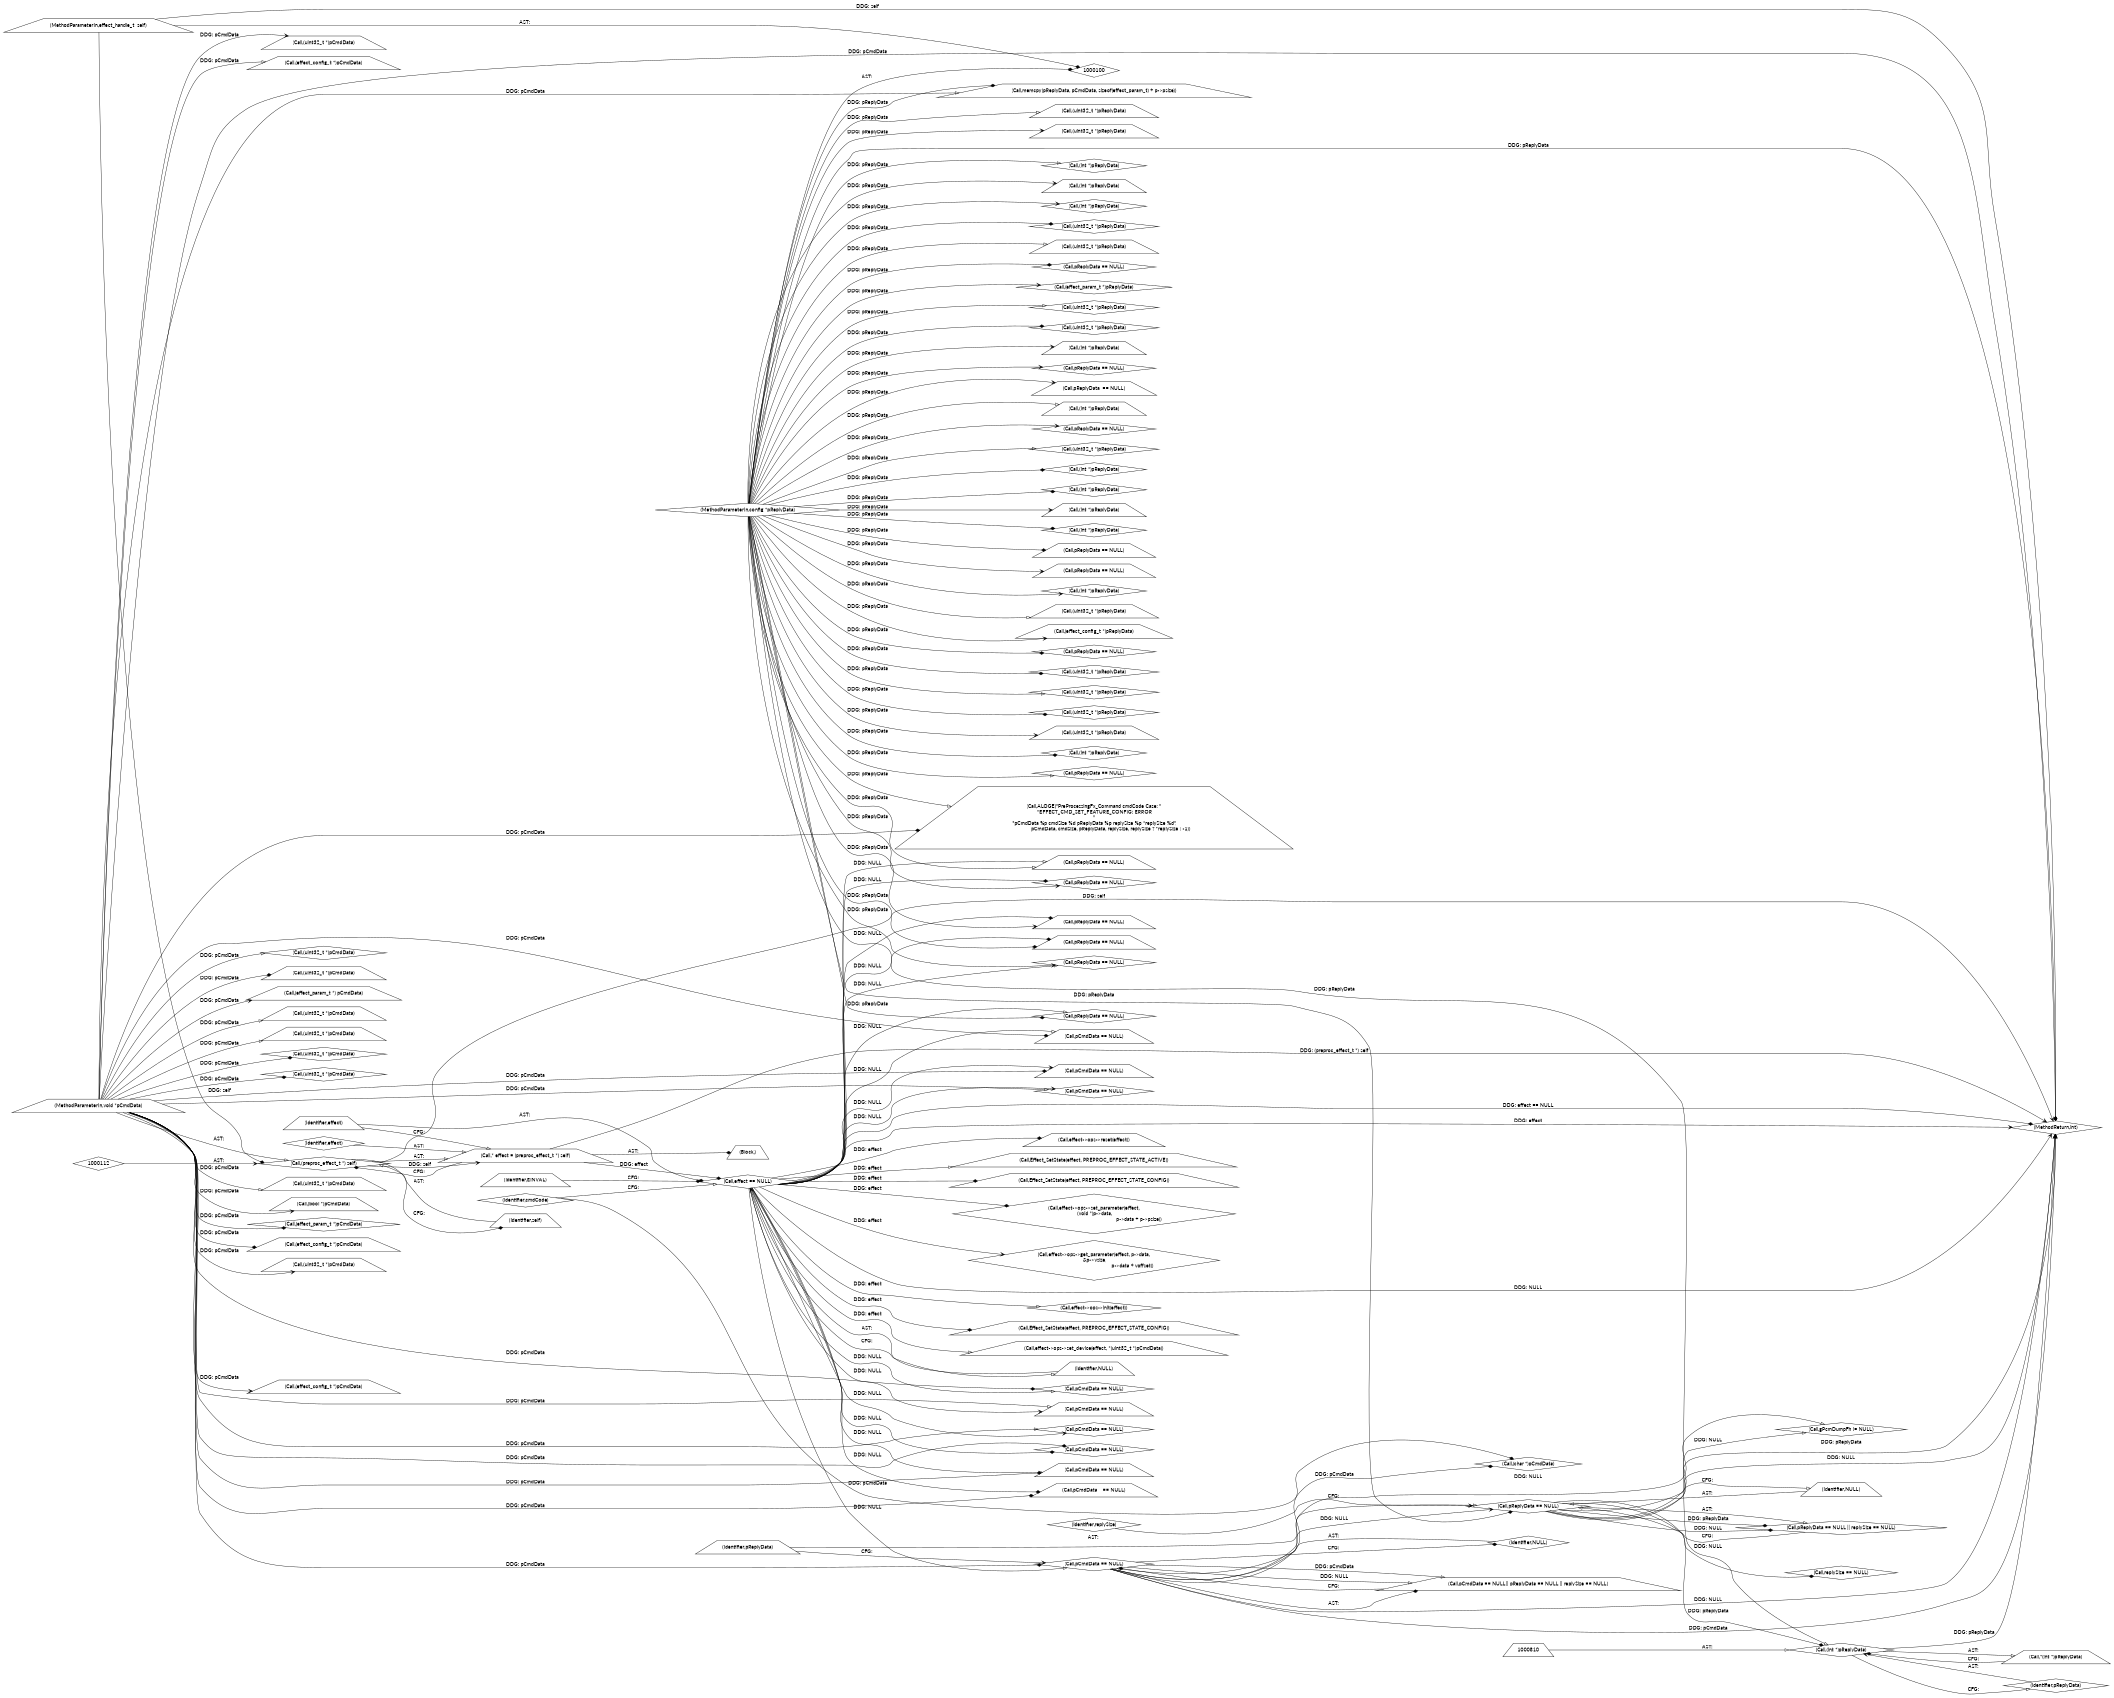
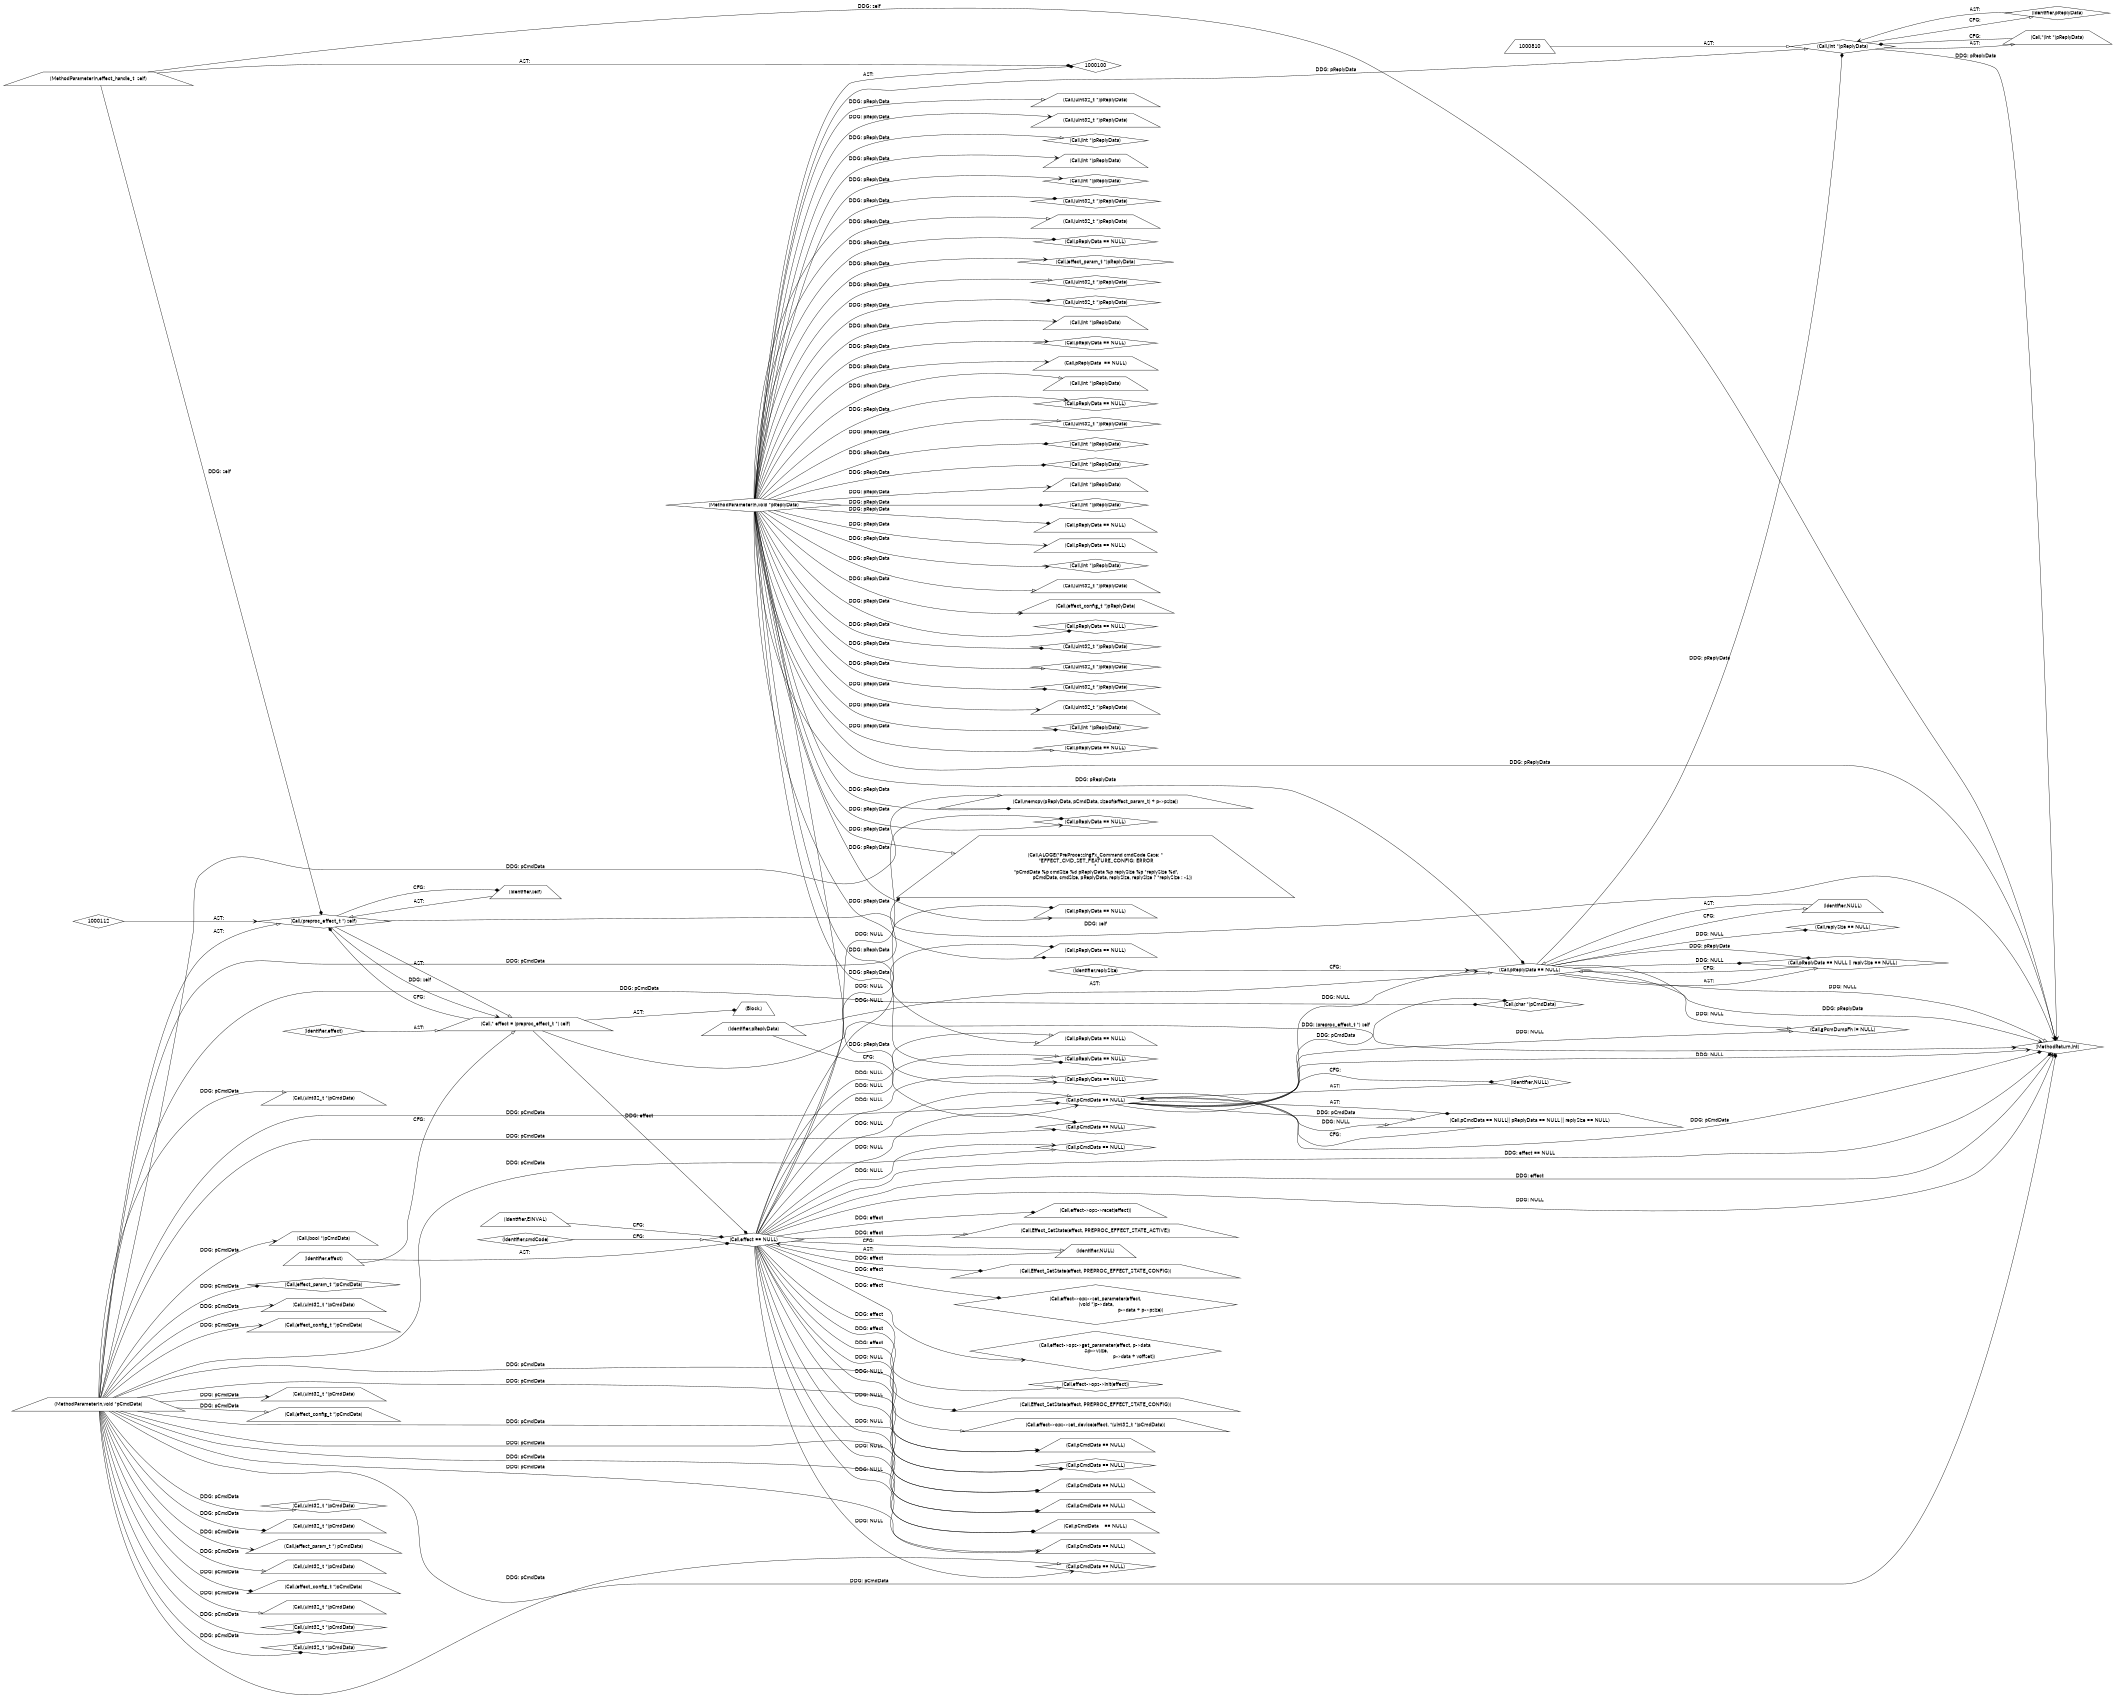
node "(MethodParameterIn,config *pReplyData)": label "(MethodParameterIn,config *pReplyData)" -> "(MethodParameterIn,void *pReplyData)"
edge "(Identifier,cmdCode)" -> "(Call,(char *)pCmdData)": now "(MethodParameterIn,void *pCmdData)" -> "(Call,(char *)pCmdData)"
